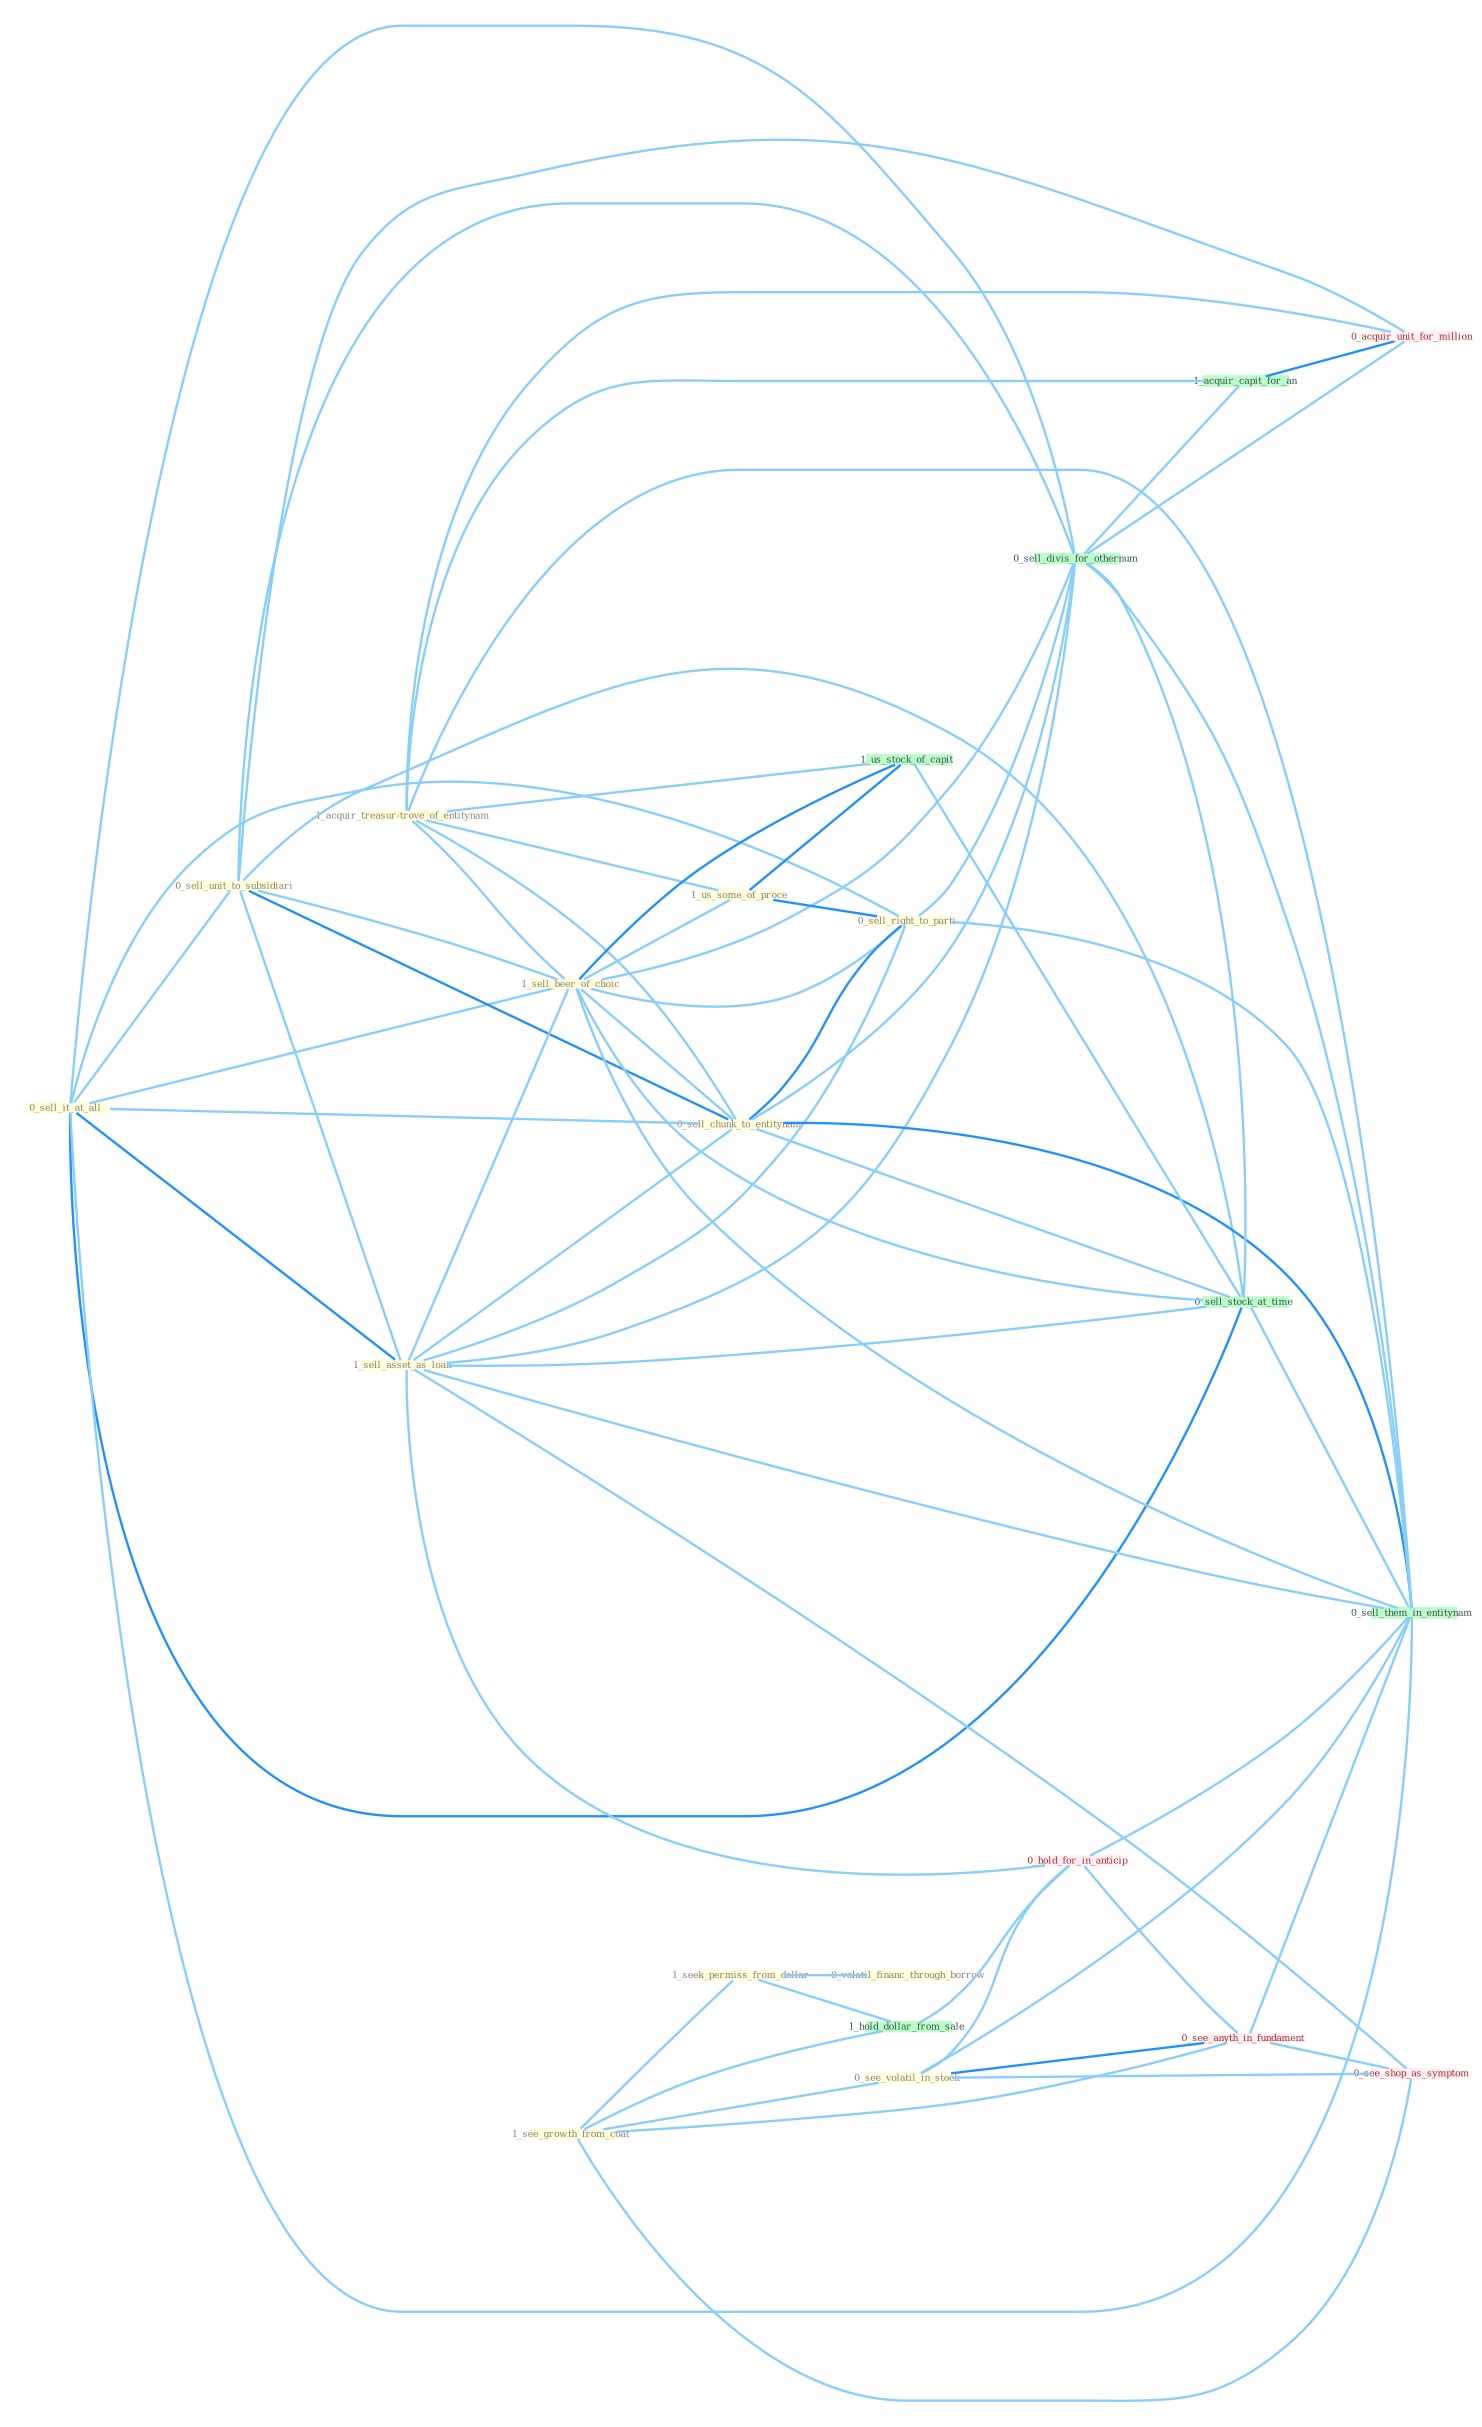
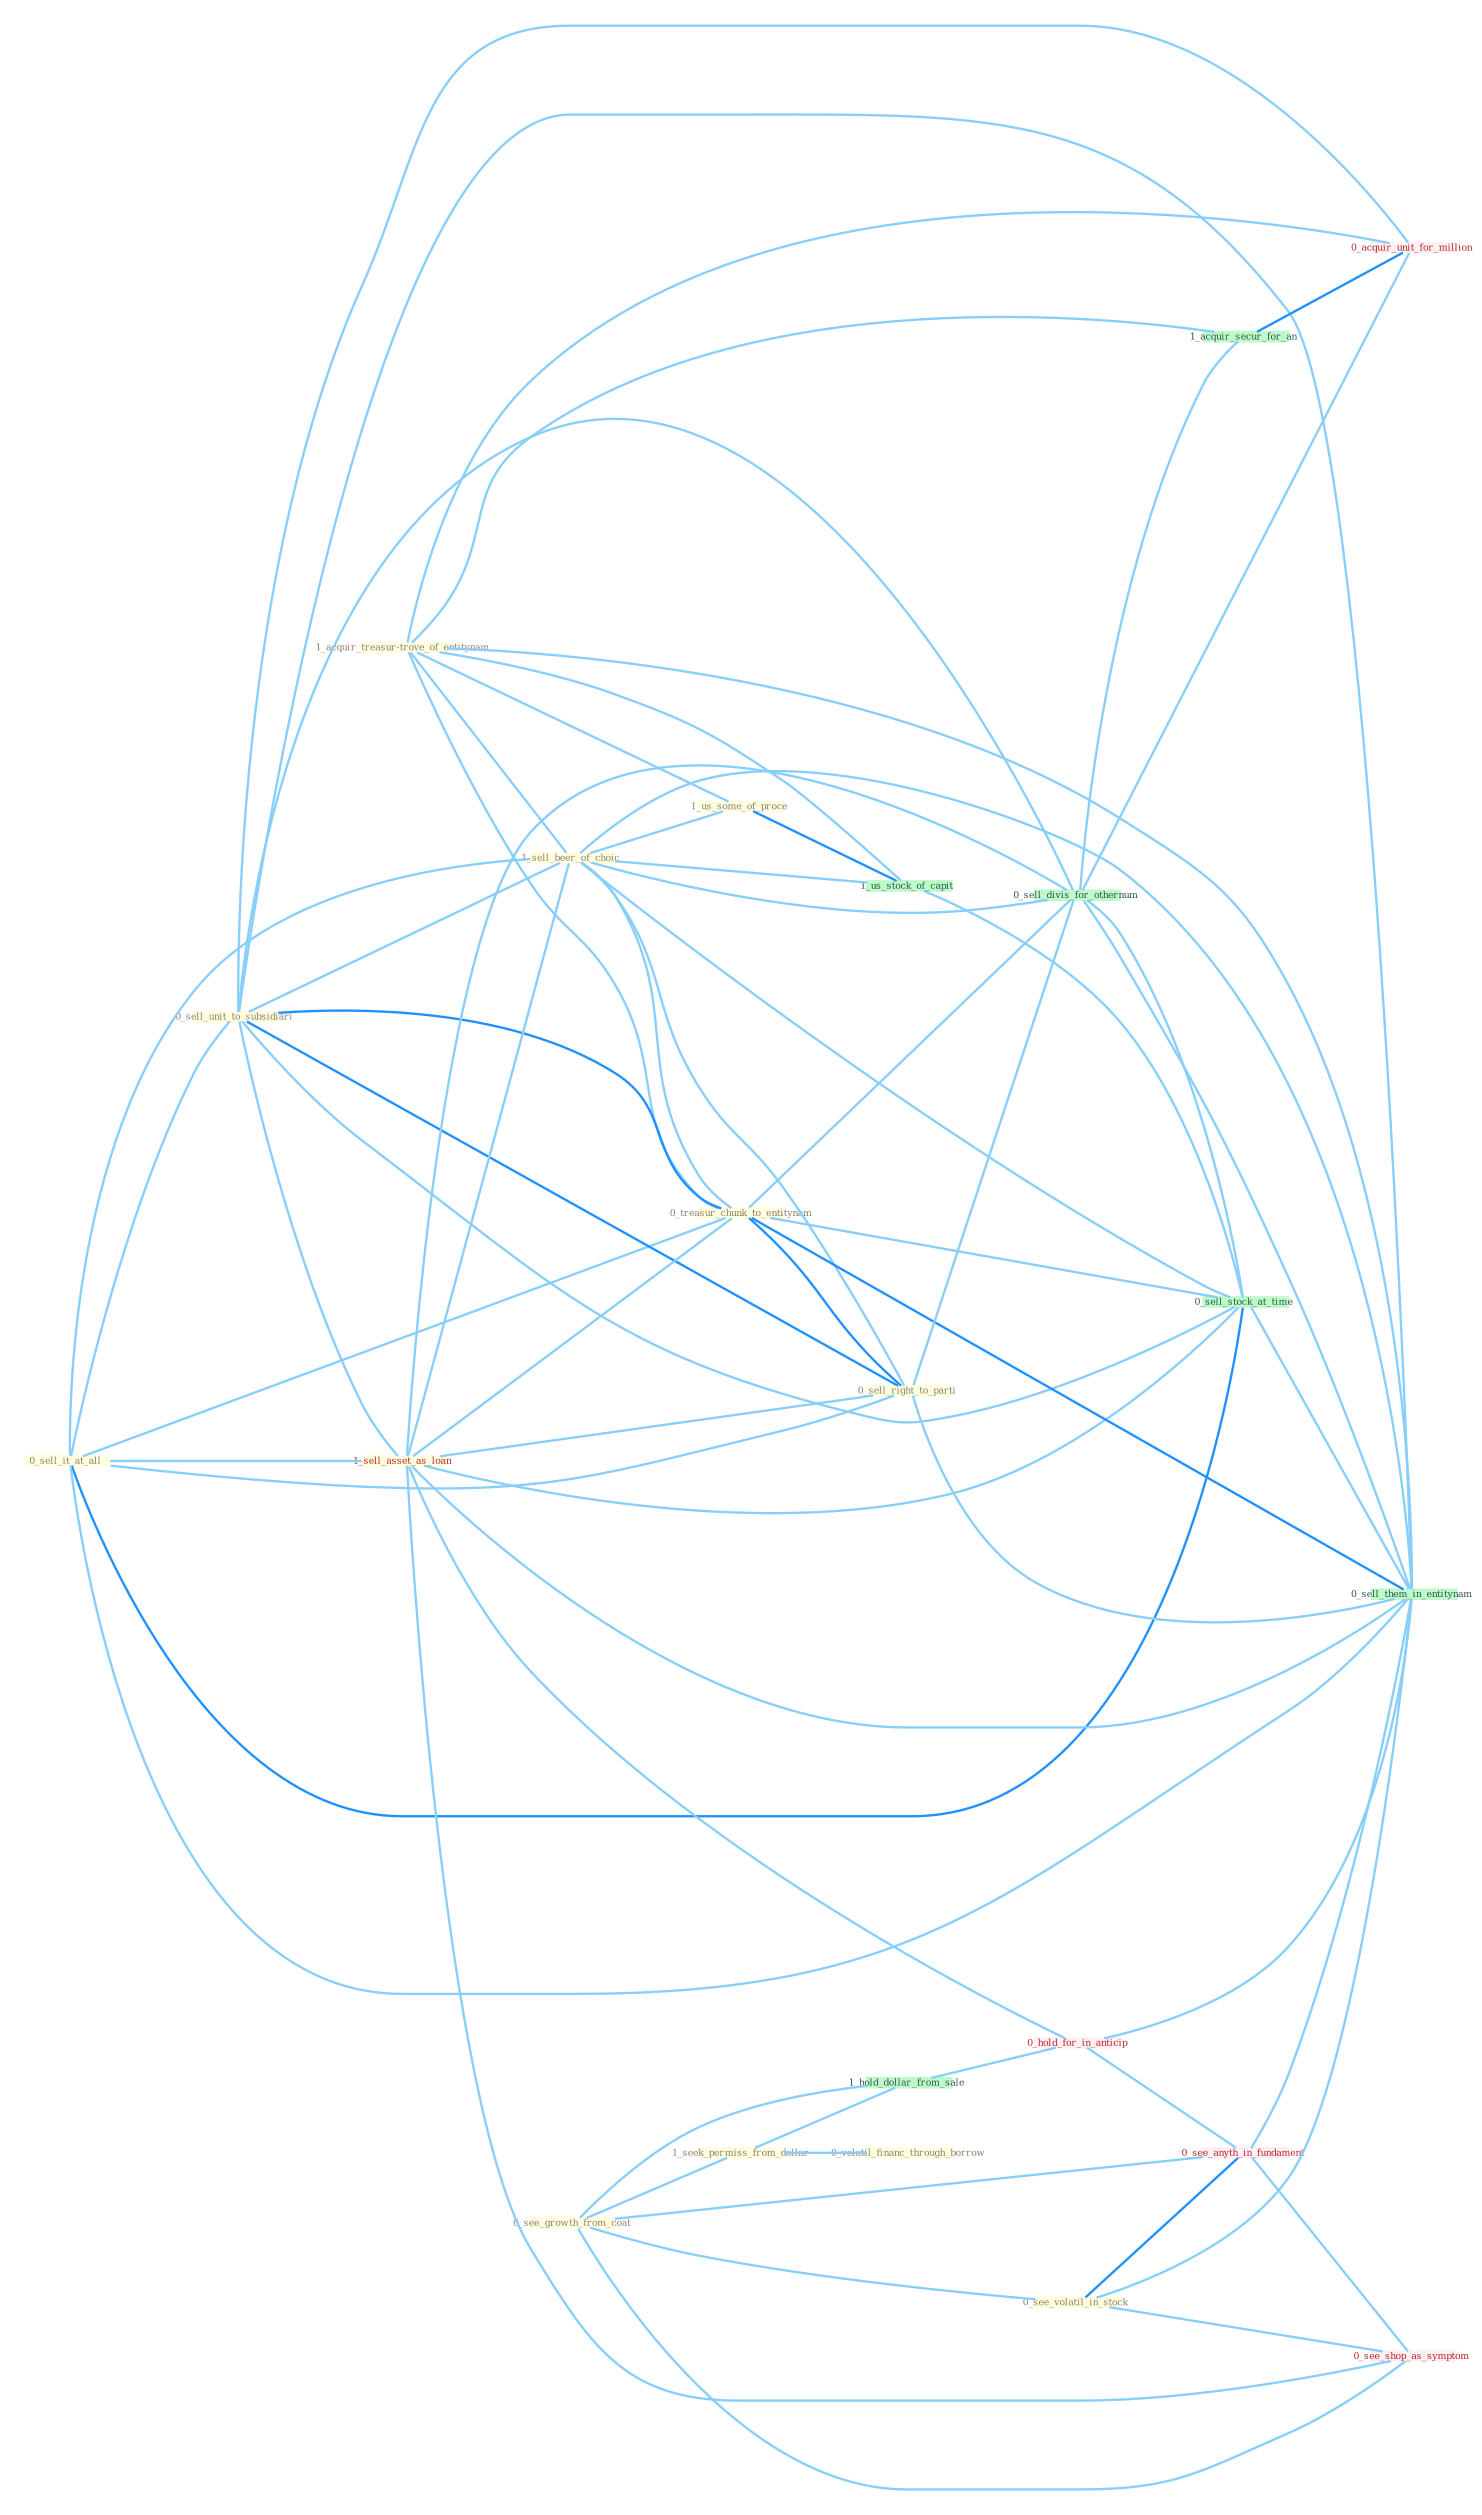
edge "0_sell_divis_for_othernum" -- "0_sell_it_at_all": removed
edge "0_sell_unit_to_subsidiari" -- "0_sell_them_in_entitynam": added
node "1_acquir_capit_for_an": label "1_acquir_capit_for_an" -> "1_acquir_secur_for_an"
edge "1_us_stock_of_capit" -- "1_sell_beer_of_choic": color #1e90ff -> #87cefa
edge "1_us_some_of_proce" -- "0_sell_right_to_parti": now "0_sell_unit_to_subsidiari" -- "0_sell_right_to_parti"
node "0_sell_chunk_to_entitynam": label "0_sell_chunk_to_entitynam" -> "0_treasur_chunk_to_entitynam"
edge "0_sell_it_at_all" -- "1_sell_asset_as_loan": color #1e90ff -> #87cefa
node "1_sell_asset_as_loan": fontcolor #8b7d6b -> #b22222
edge "0_hold_for_in_anticip" -- "0_see_volatil_in_stock": removed
node "1_see_growth_from_coat": label "1_see_growth_from_coat" -> "0_see_growth_from_coat"
